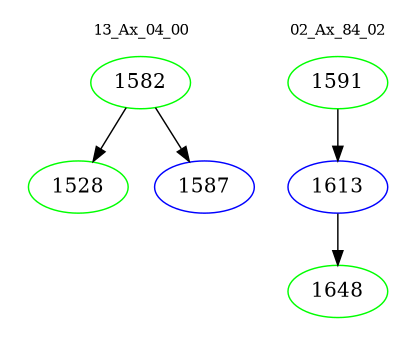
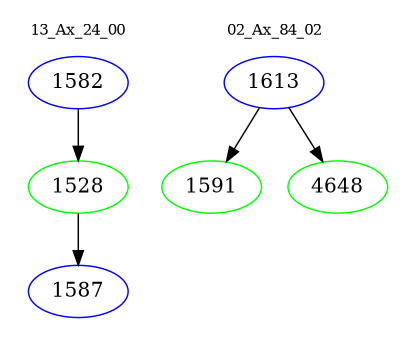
cluster "13_Ax_04_00": label "13_Ax_04_00" -> "13_Ax_24_00"
node "1582": color green -> blue
edge "1582" -> "1587": now "1528" -> "1587"
edge "1591" -> "1613": reversed
node "1648": label "1648" -> "4648"
